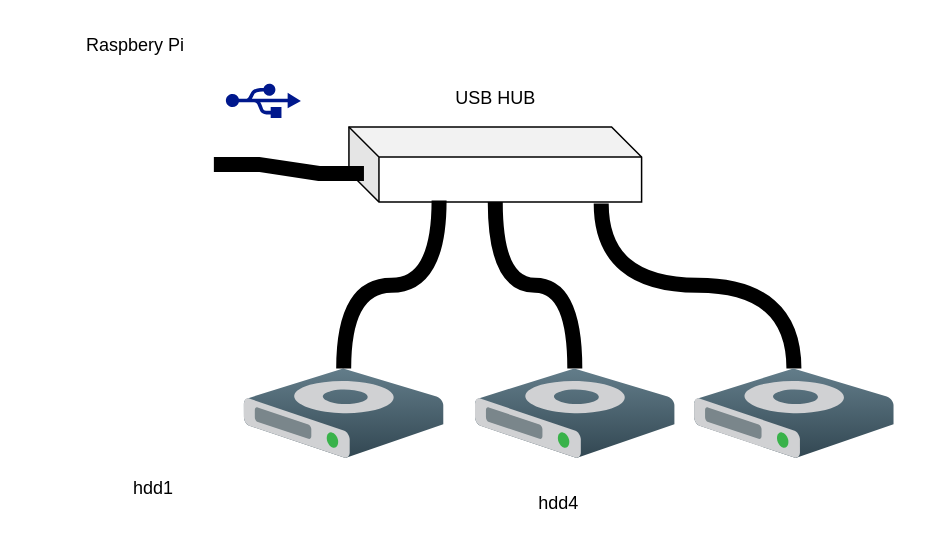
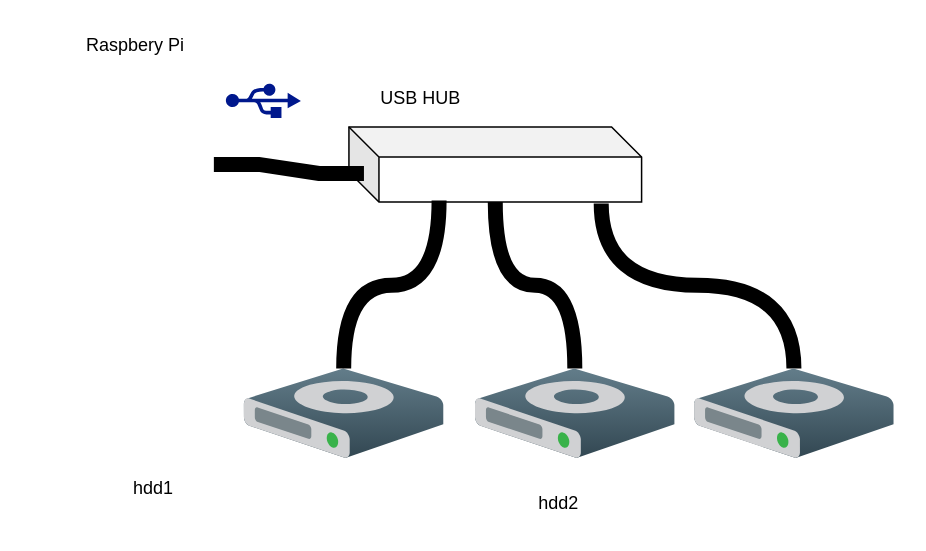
node "USB HUB": moved (495, 98) -> (420, 98)
node "hdd4": label "hdd4" -> "hdd2"
